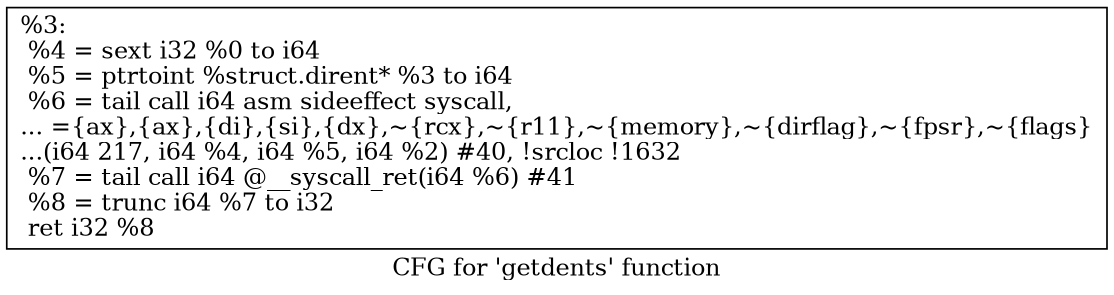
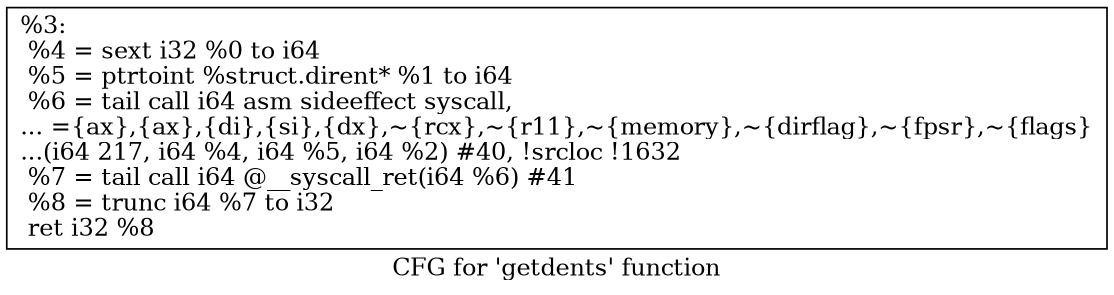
node "%3:": text "%5 = ptrtoint %struct.dirent* %3 to i64" -> "%5 = ptrtoint %struct.dirent* %1 to i64"
